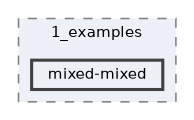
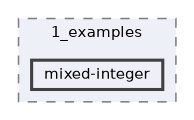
node "mixed-mixed": label "mixed-mixed" -> "mixed-integer"
